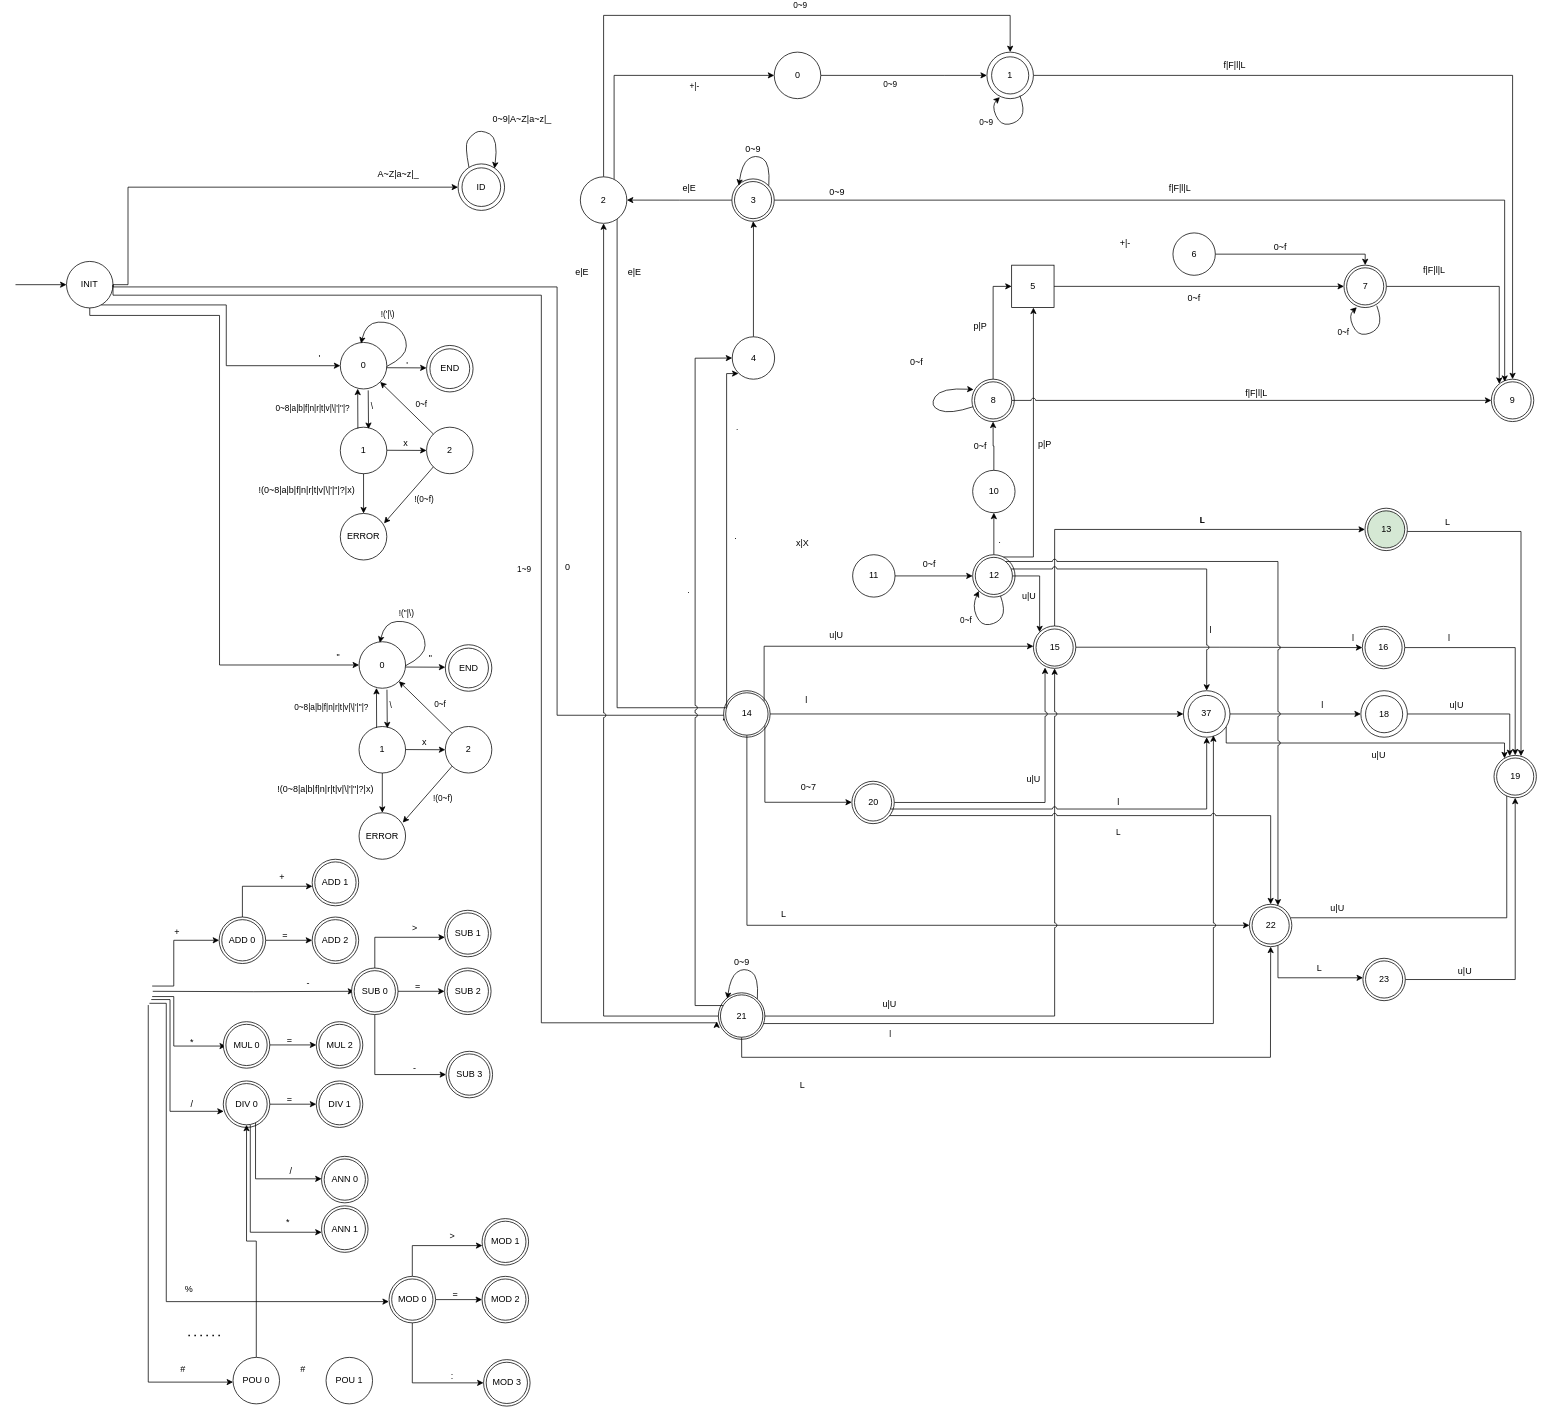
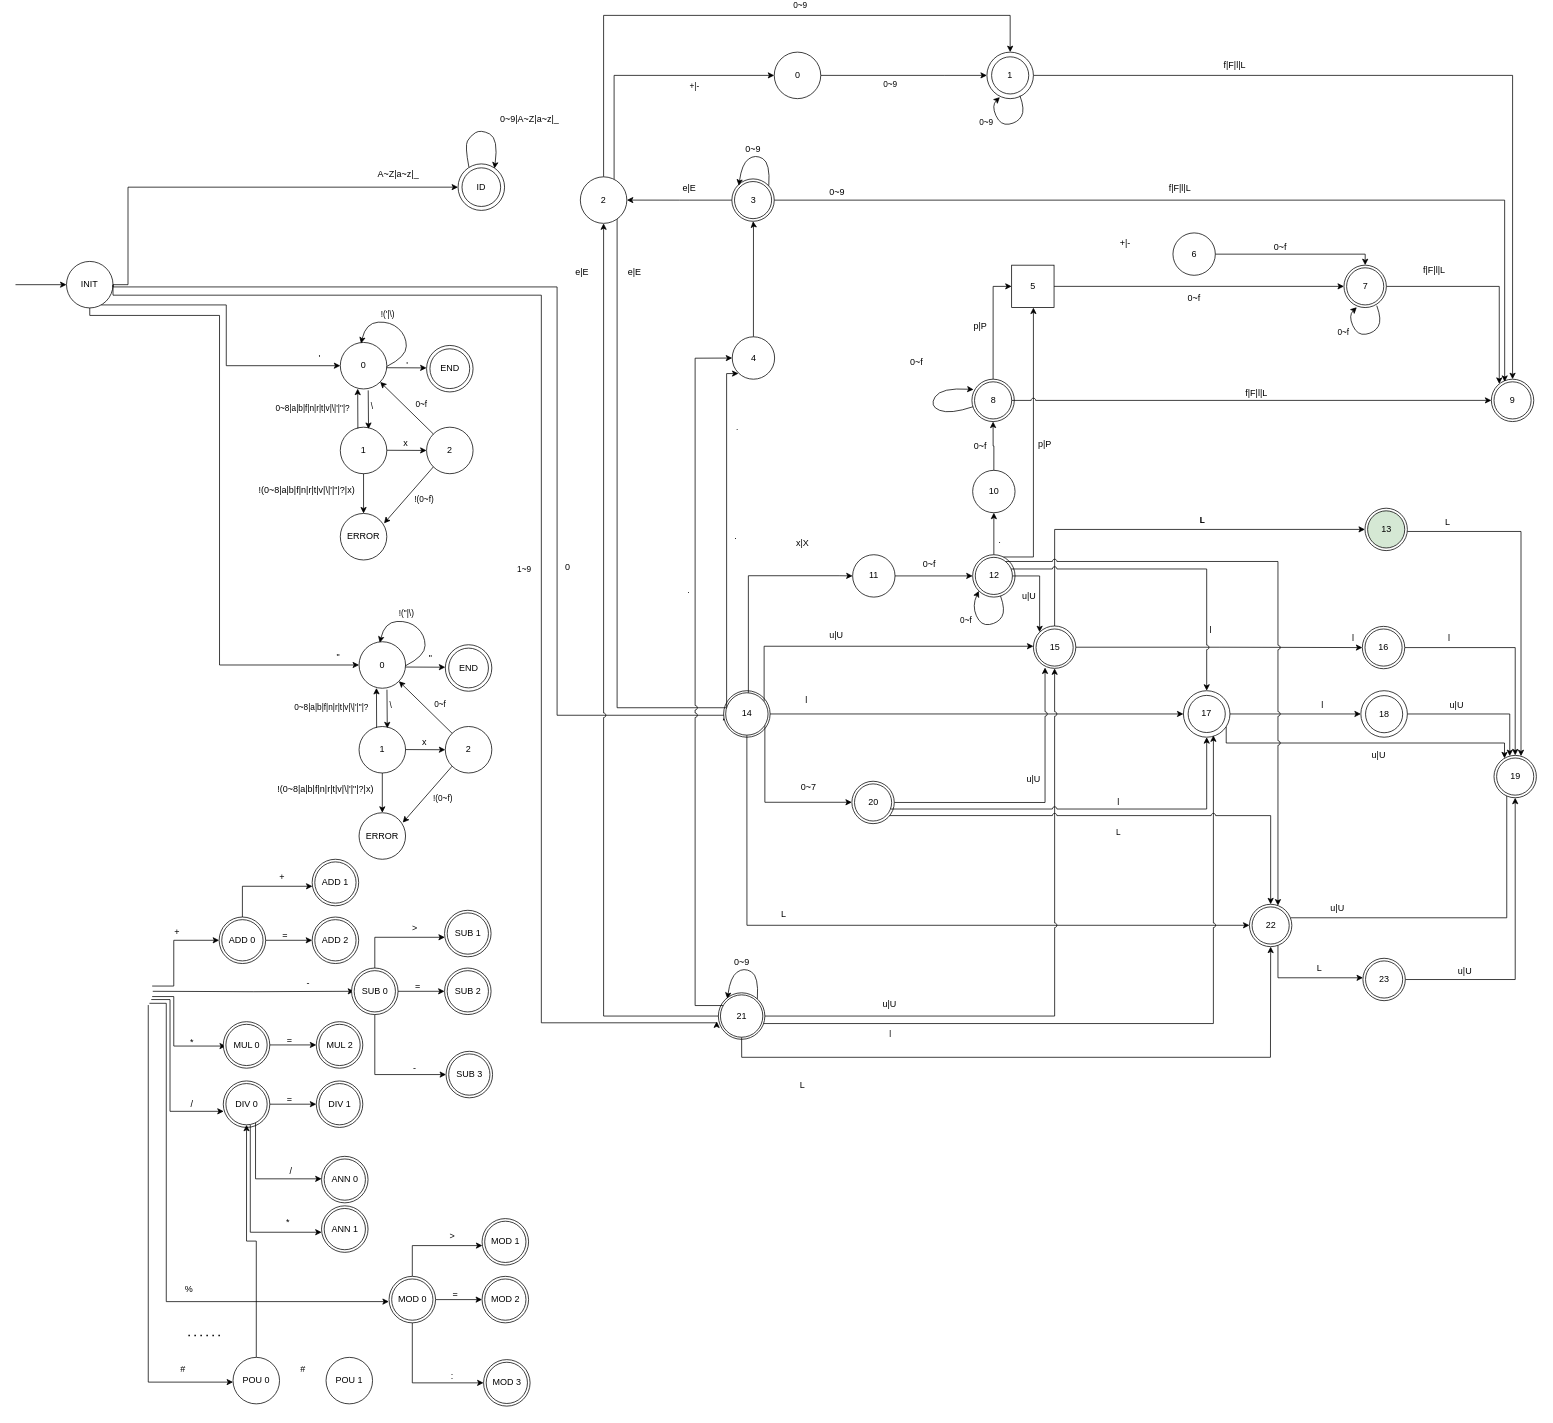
node "0~9|A~Z|a~z|_": moved (522, 120) -> (529, 120)
edge "14" -> "11": added
node "37": label "37" -> "17"
